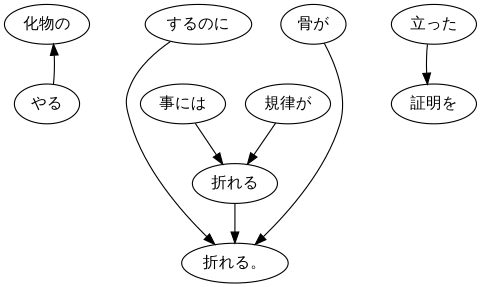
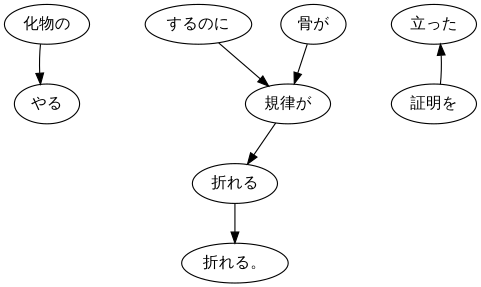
edge "立った" -> "証明を": reversed
edge "やる" -> "化物の": reversed
node "事には": removed
edge "するのに" -> "折れる。": now "するのに" -> "規律が"
edge "骨が" -> "折れる。": now "骨が" -> "規律が"
